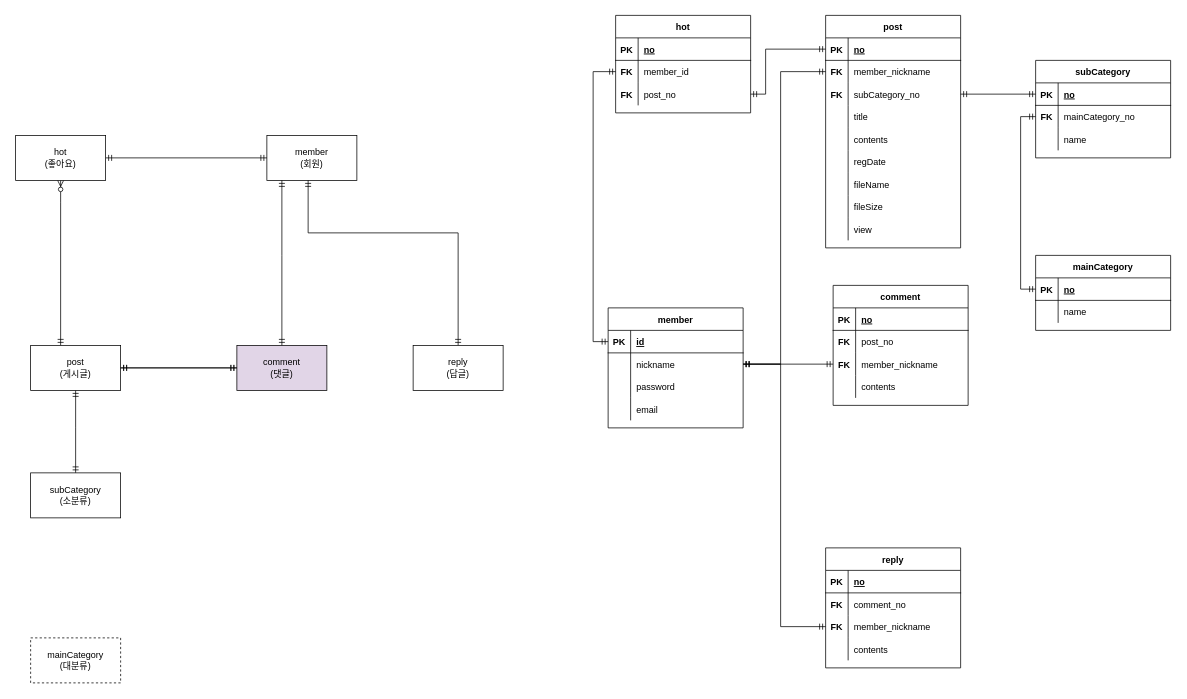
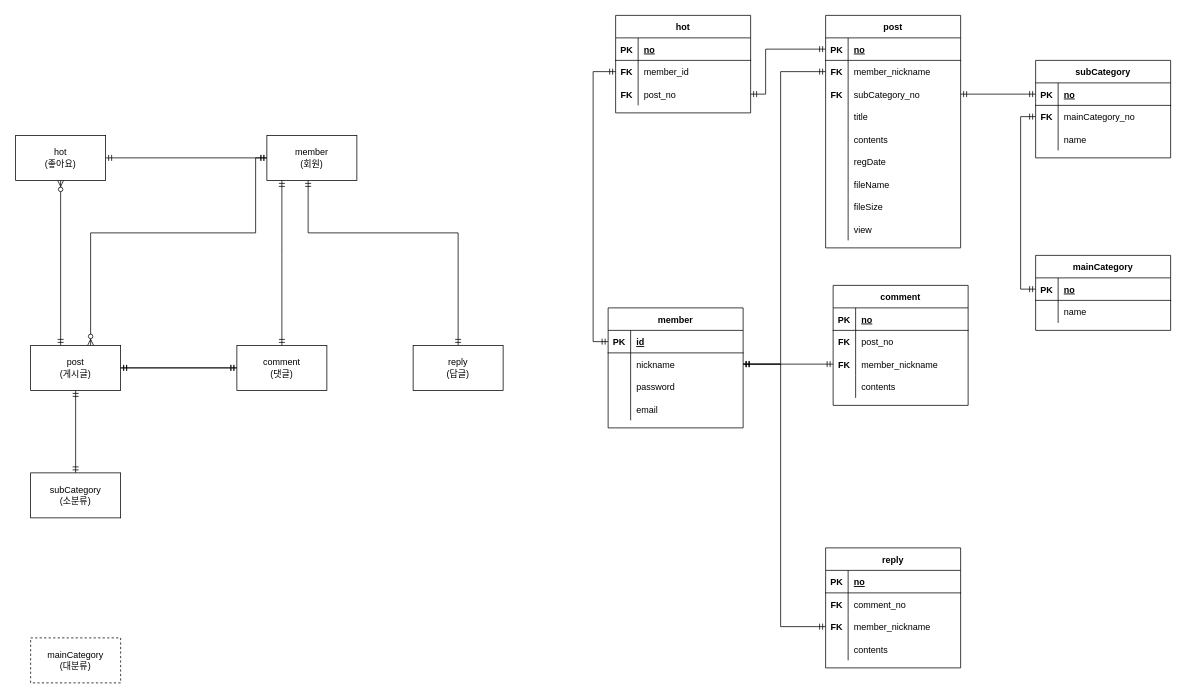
edge "member (회원)" -- "post (게시글)": added
node "comment (댓글)": fillcolor #e1d5e7 -> #ffffff
